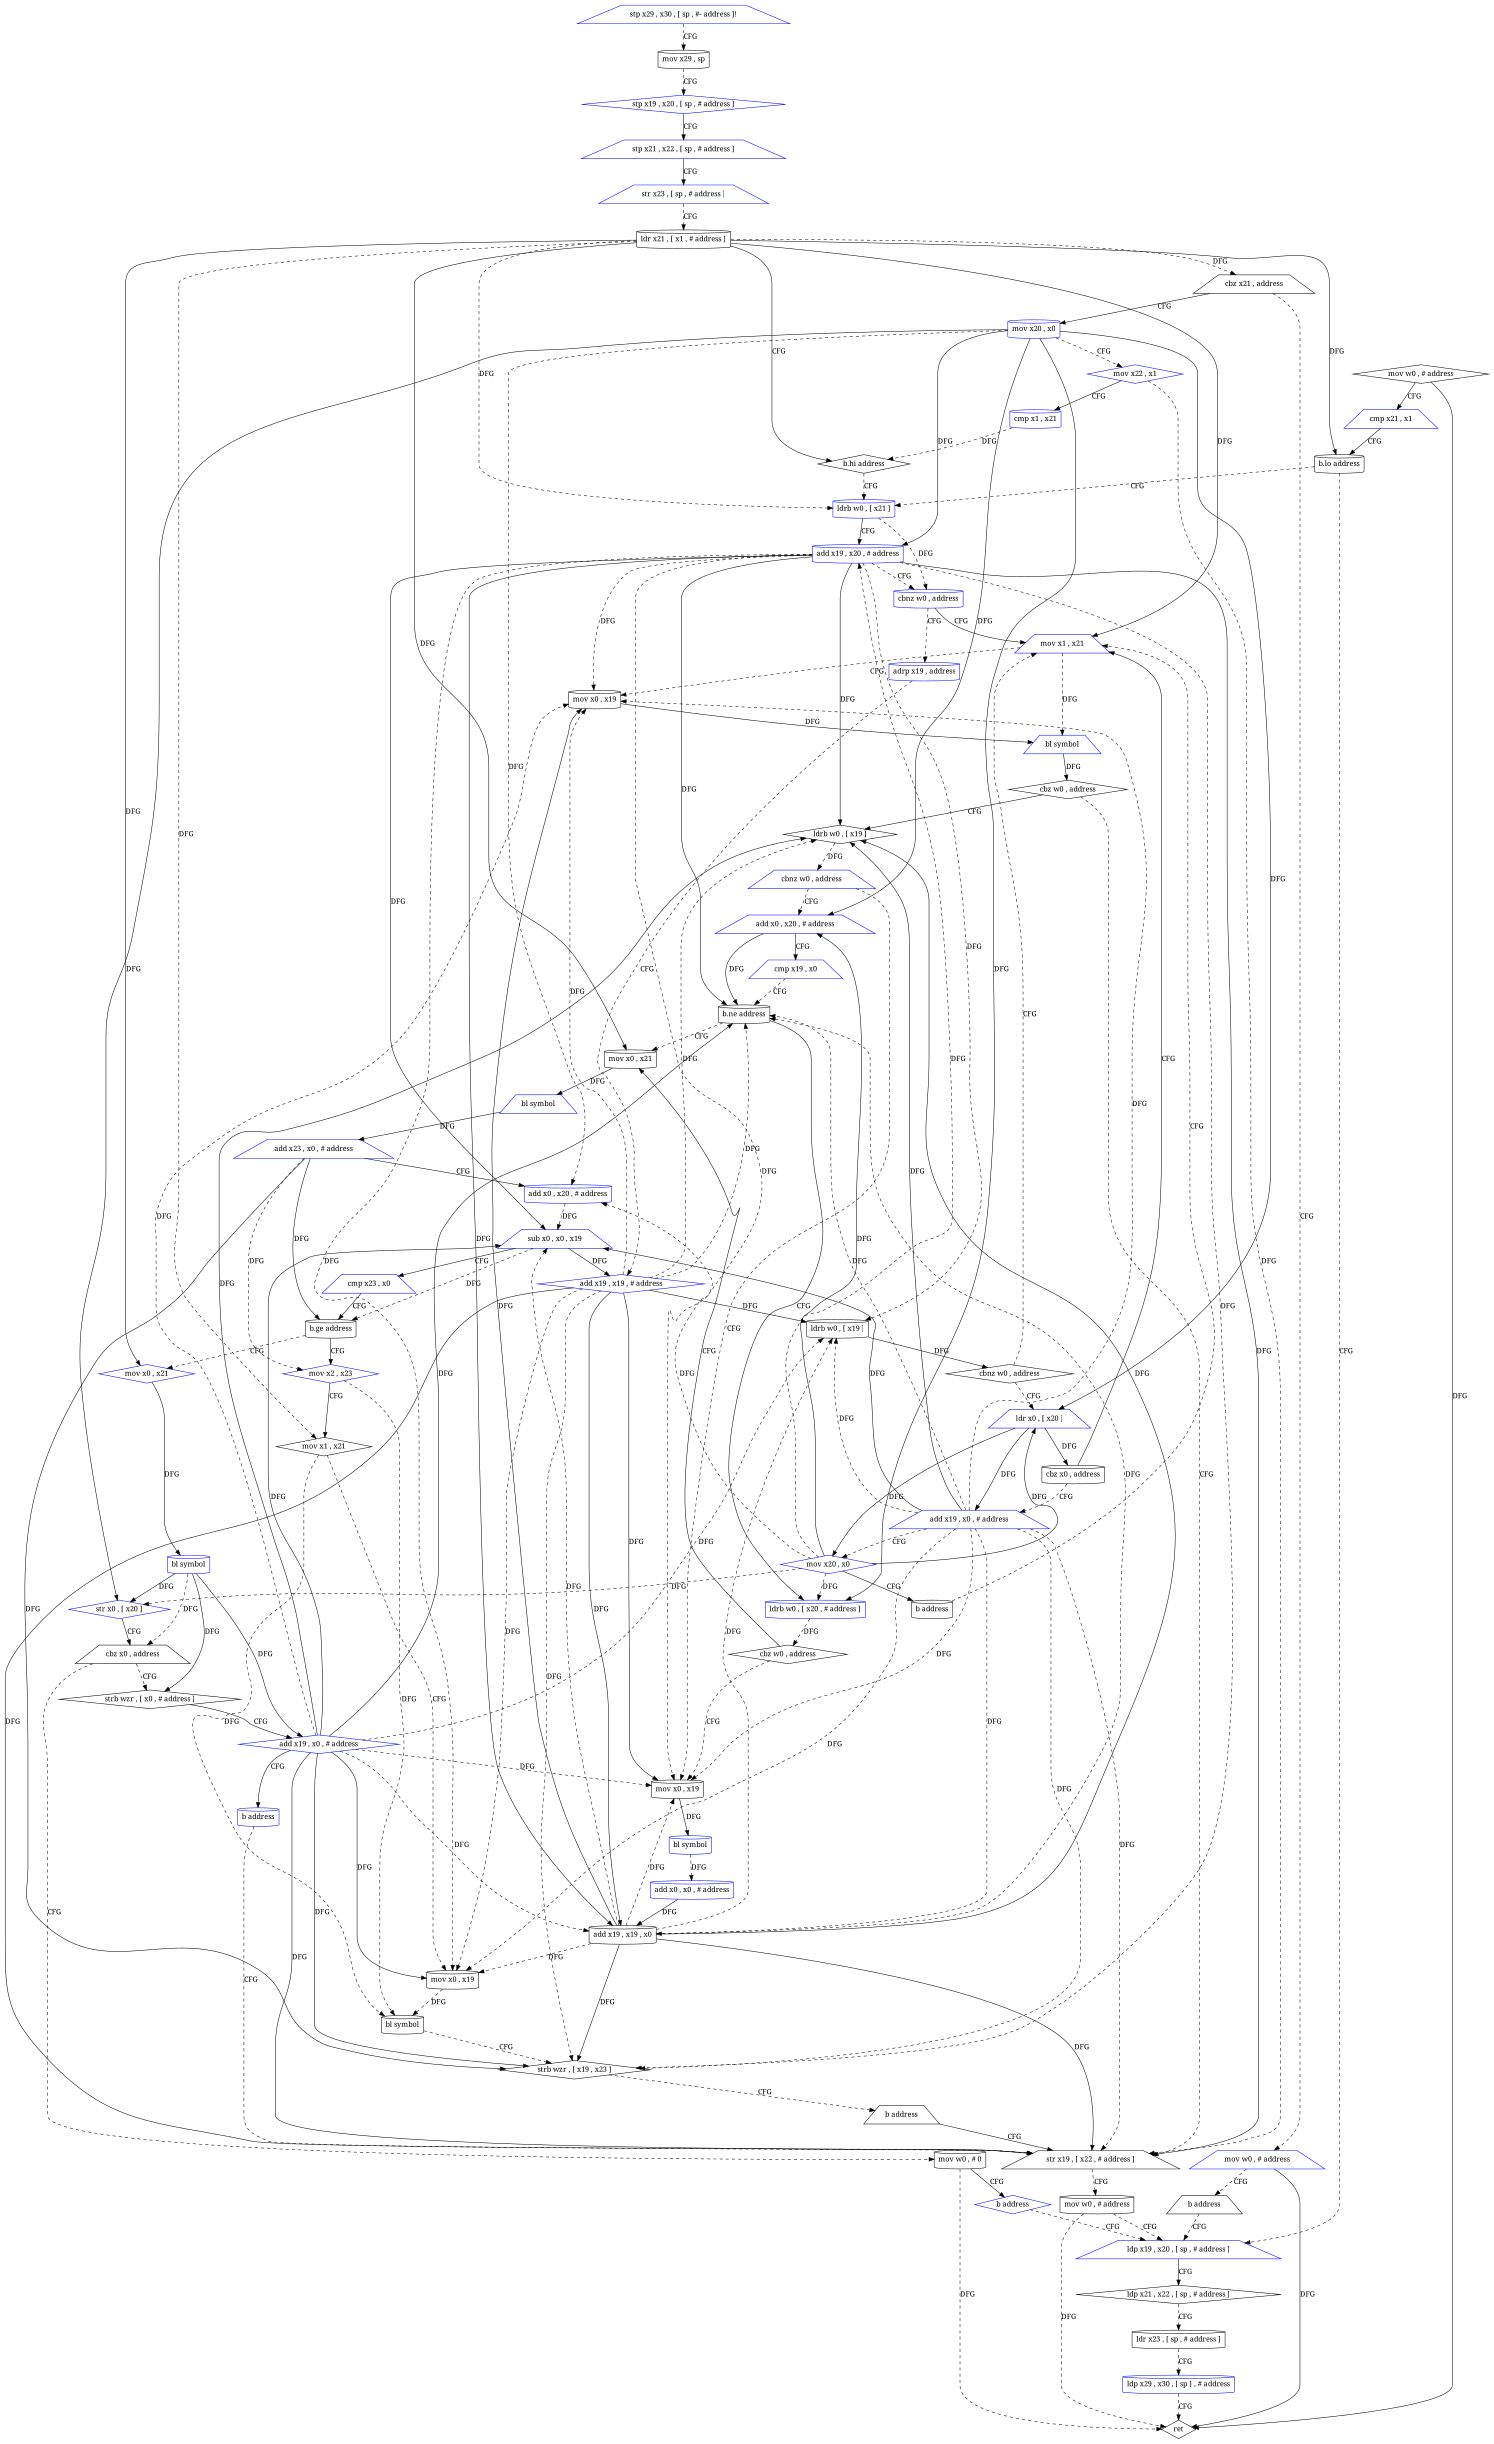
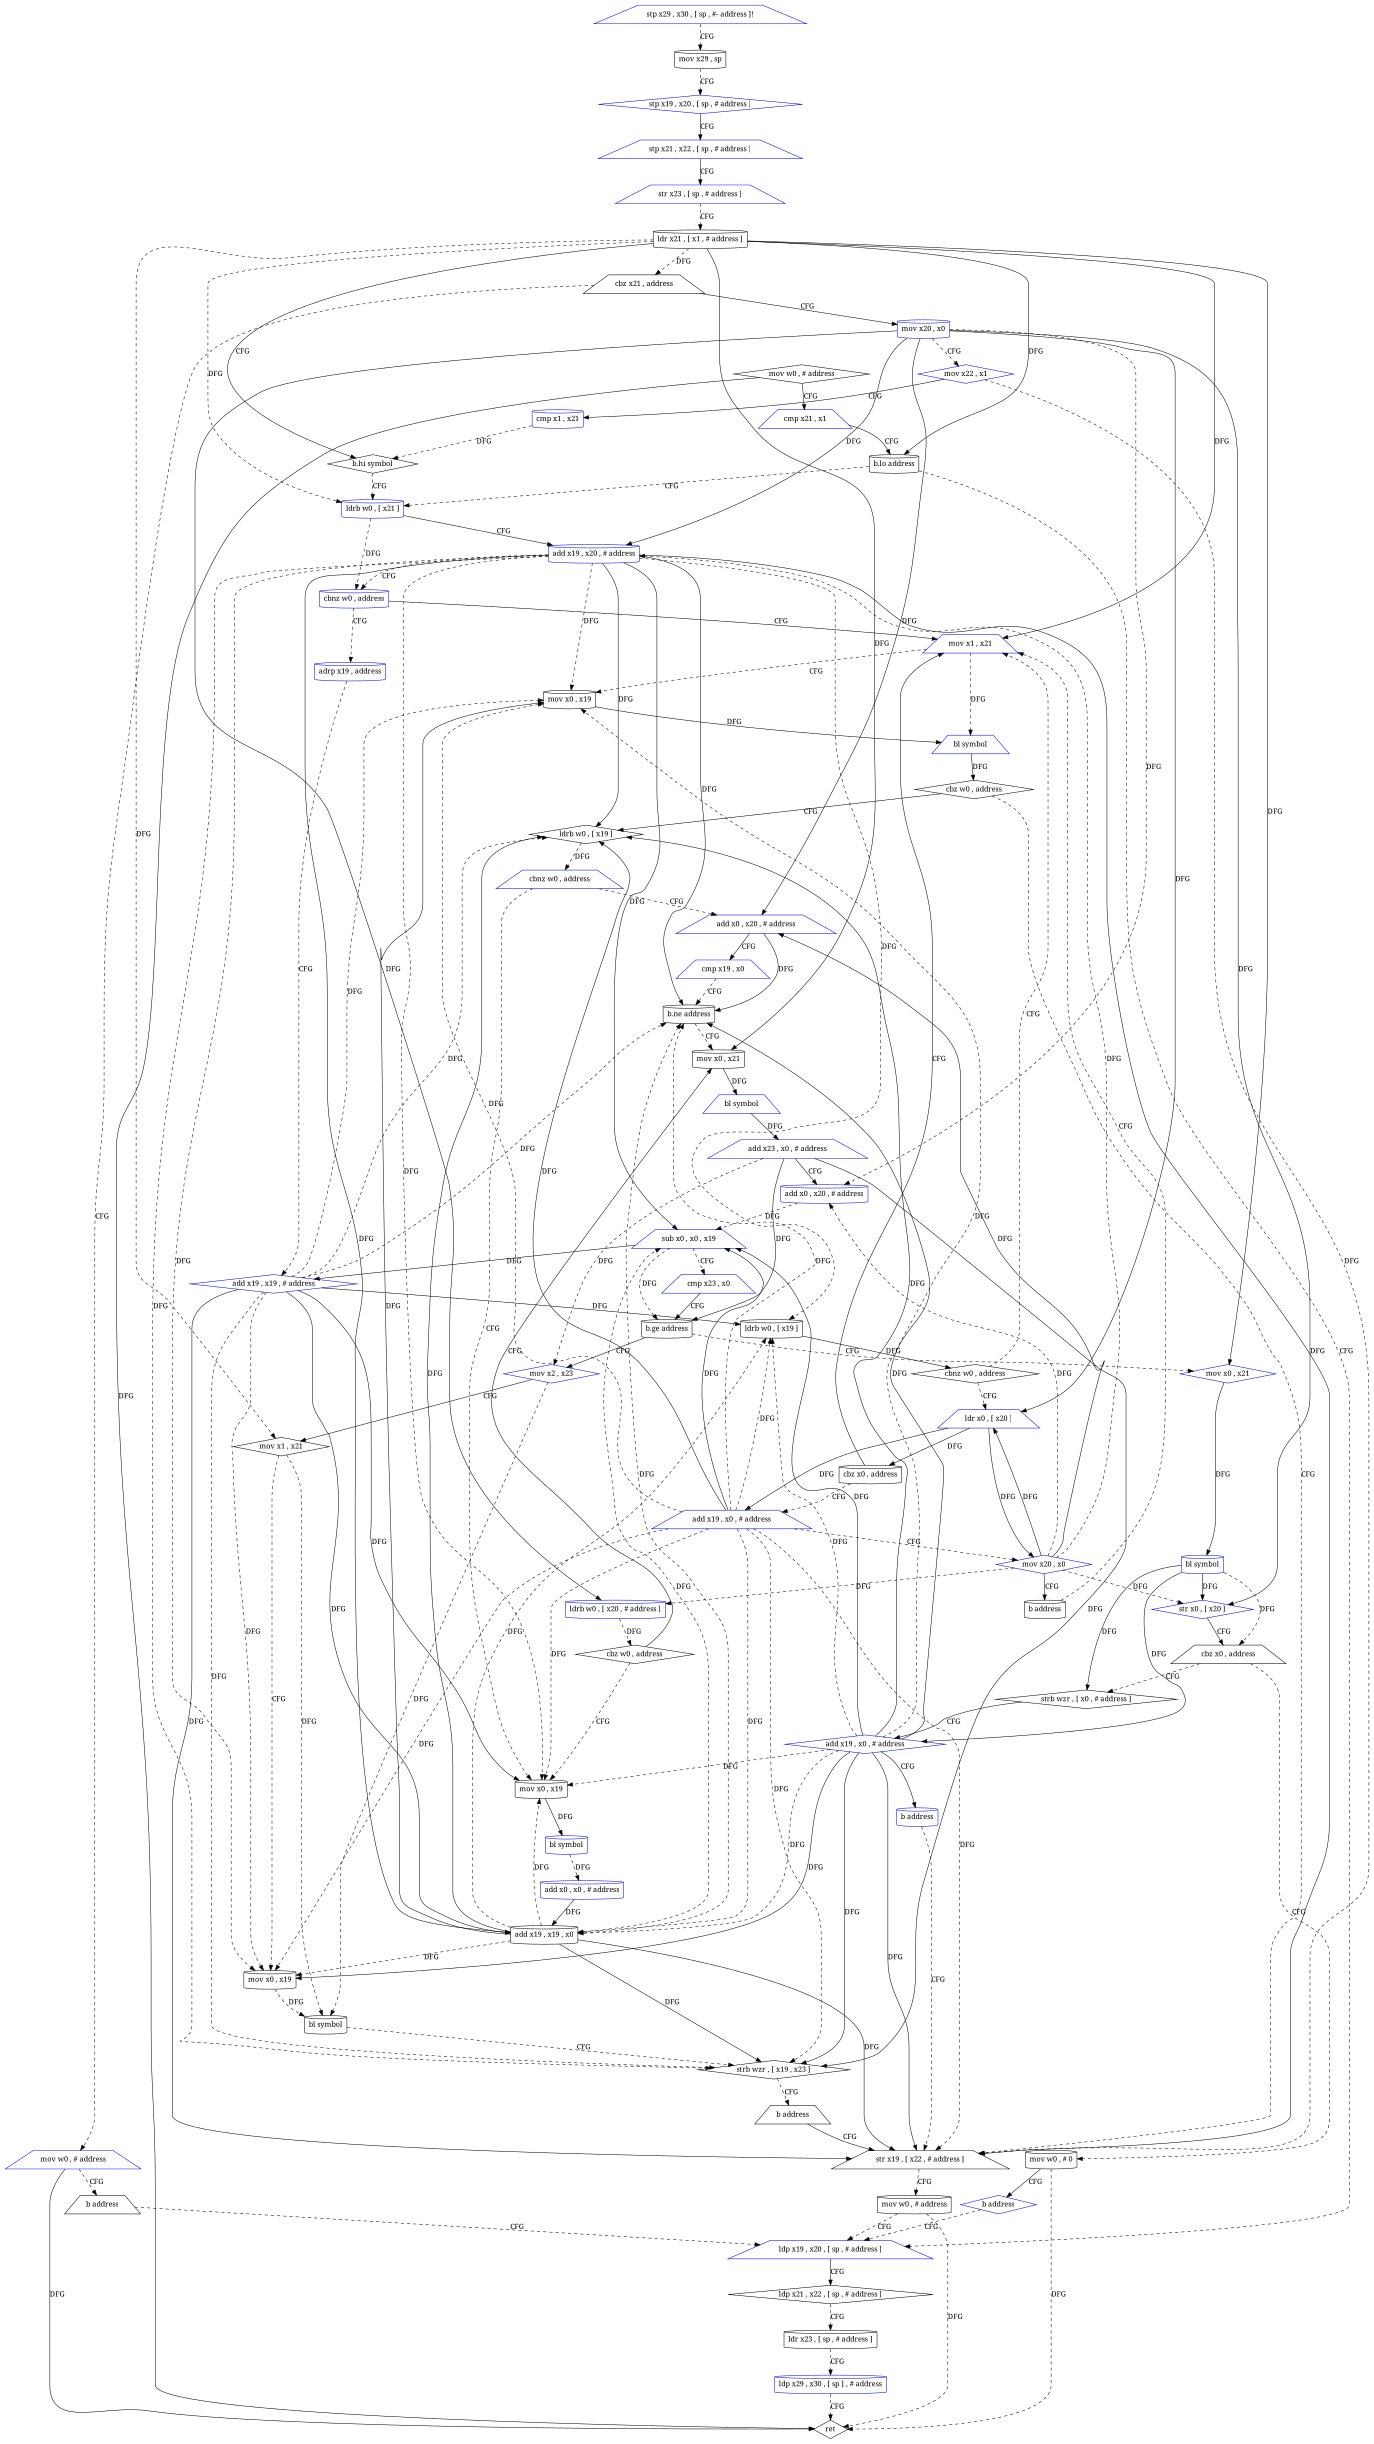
node "b.hi address": label "b.hi address" -> "b.hi symbol"
edge "sub x0 , x0 , x19" -> "cmp x23 , x0": style solid -> dashed
edge "b.ne address" -> "ldrb w0 , [ x20 , # address ]": removed, label "CFG"
